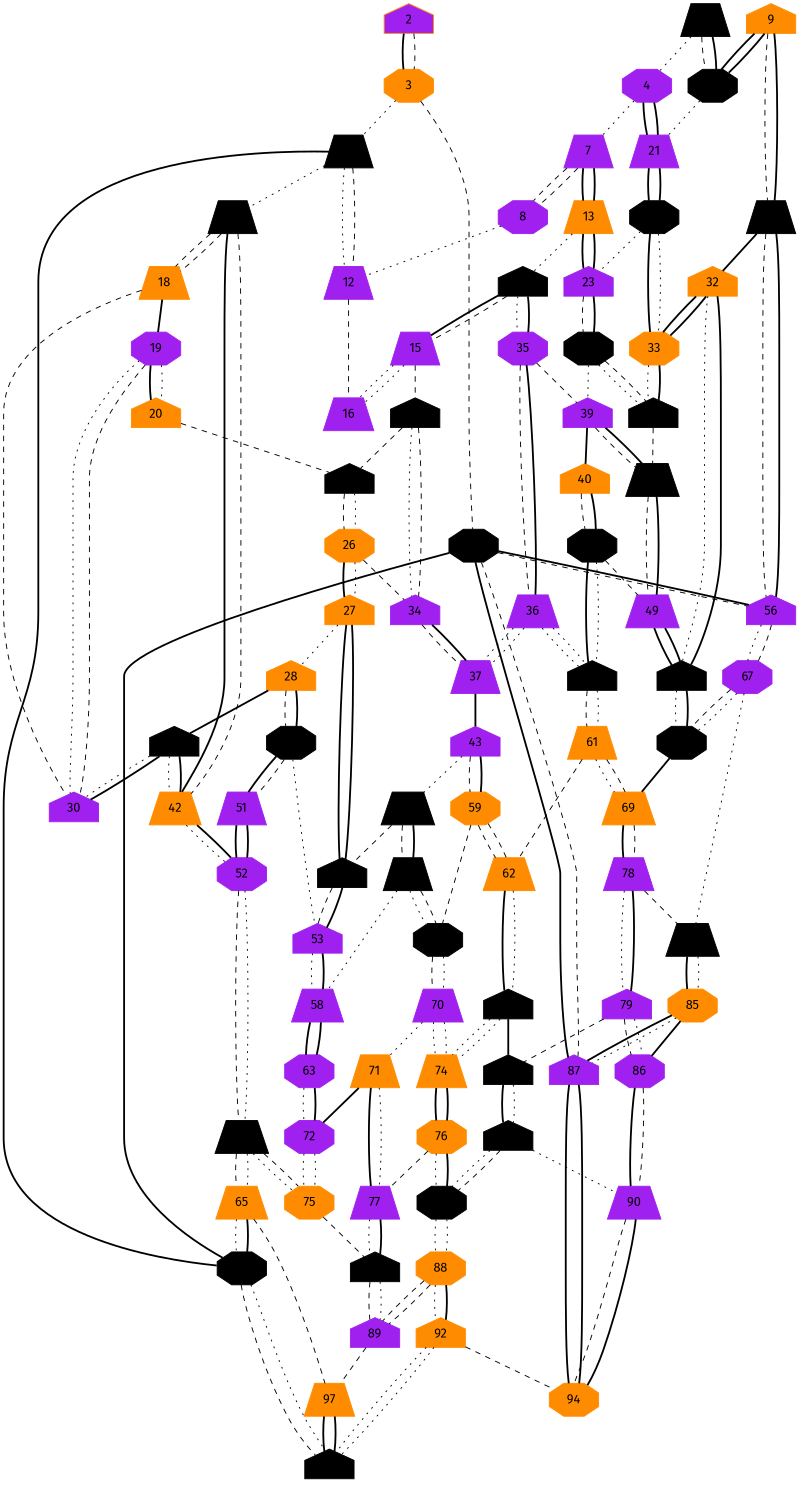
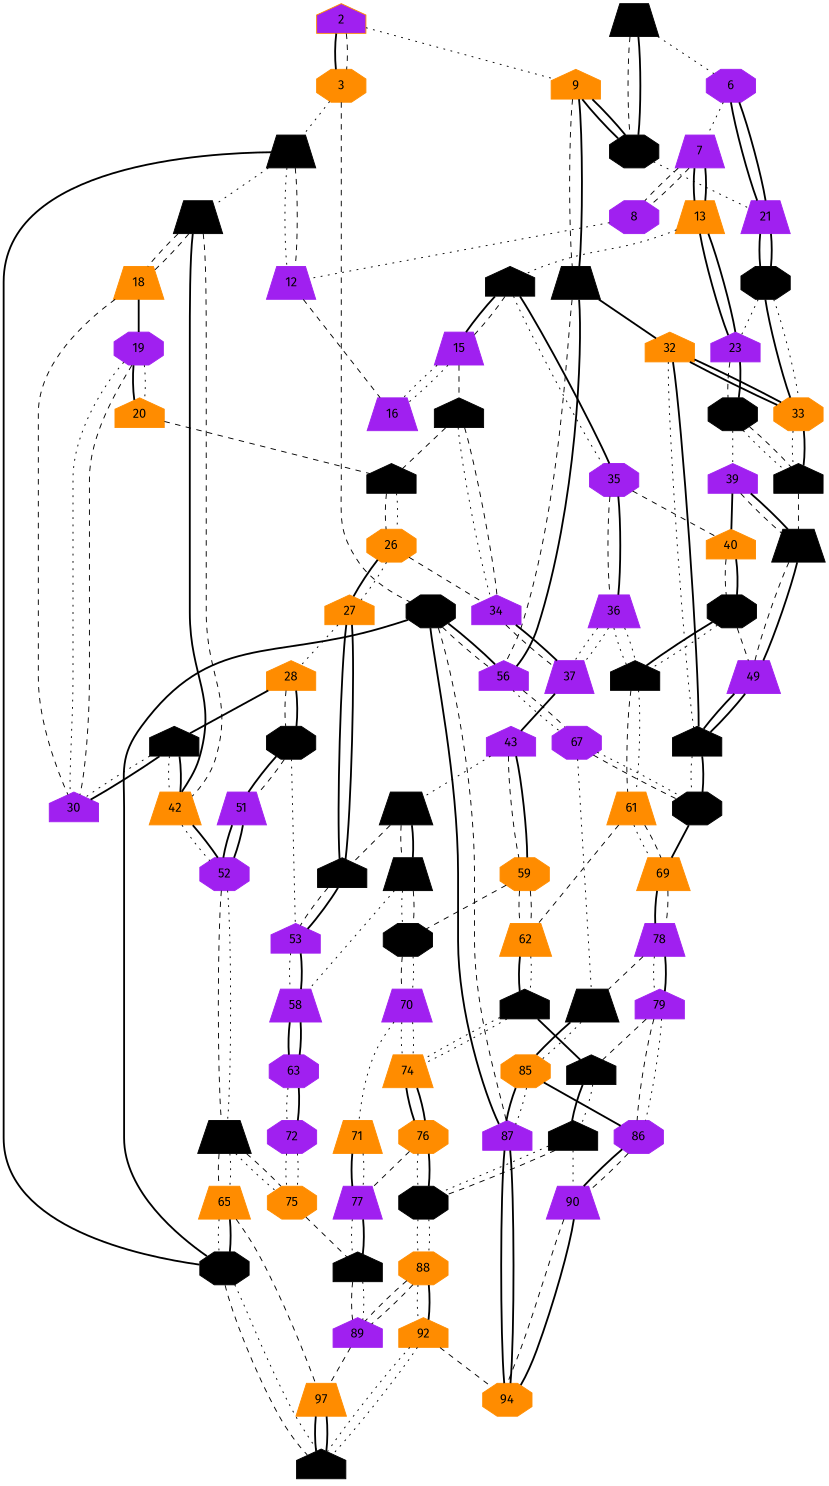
edge "2" -- "9": added
node "4": label "4" -> "6"
edge "35" -- "39": now "35" -- "40"
edge "71" -- "72": removed
